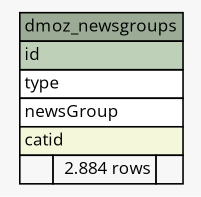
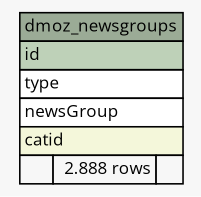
node "dmoz_newsgroups": text "2.884 rows" -> "2.888 rows"
